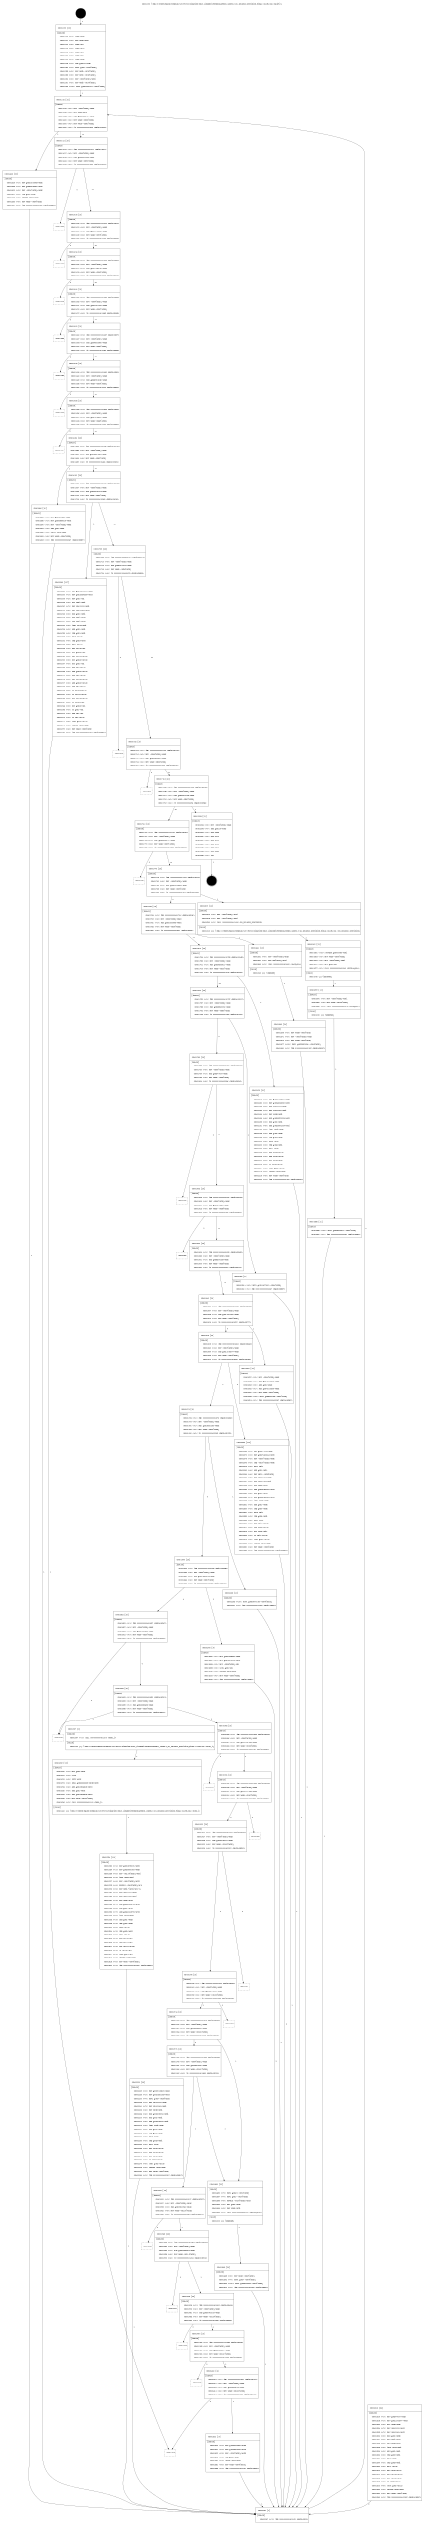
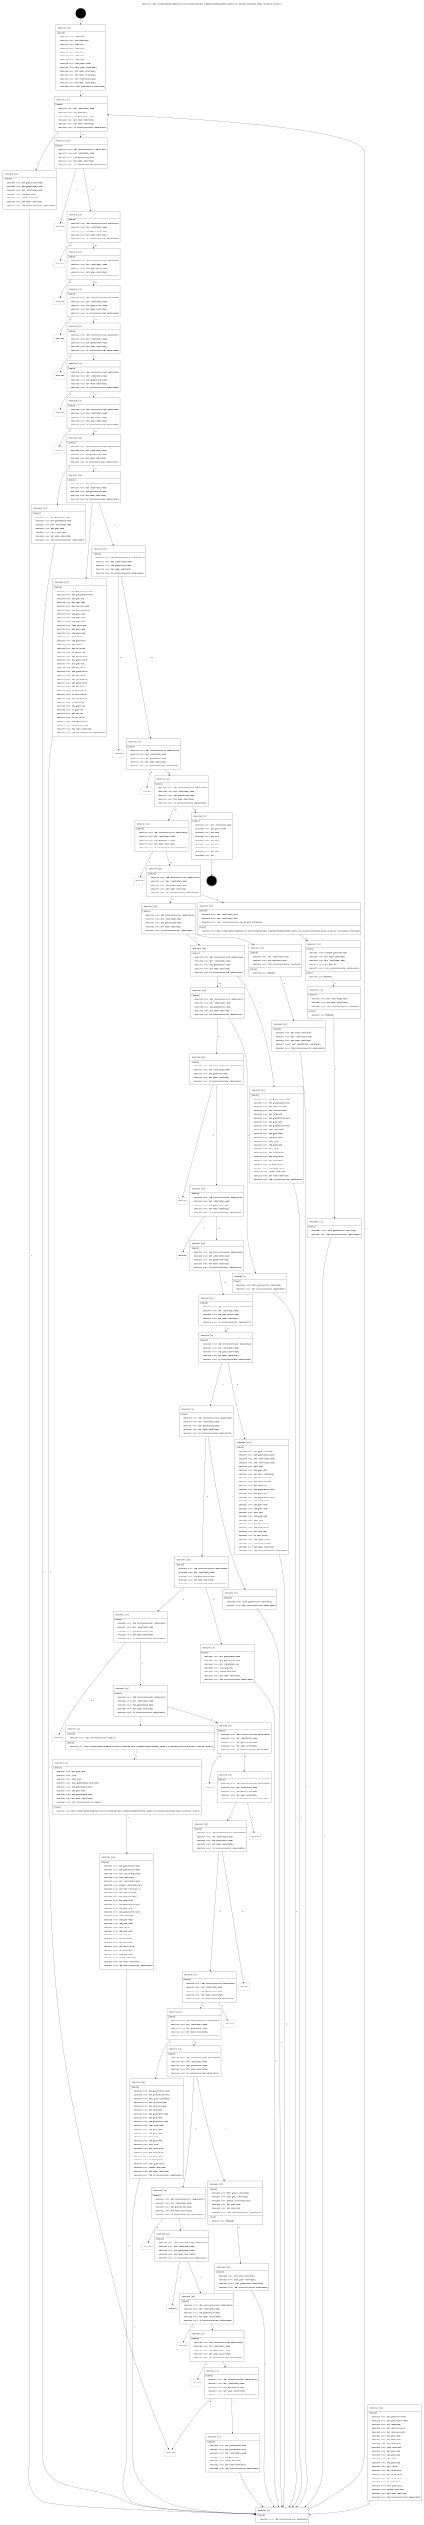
node "0x401d37 [34]": removed
edge "0x4018ce [28]" -> "0x40204a": now "0x4018ce [28]" -> "0x401c87 [5]"
edge "0x40195a [28]" -> "0x401ae0 [30]": now "0x40195a [28]" -> "0x402229 [98]"
